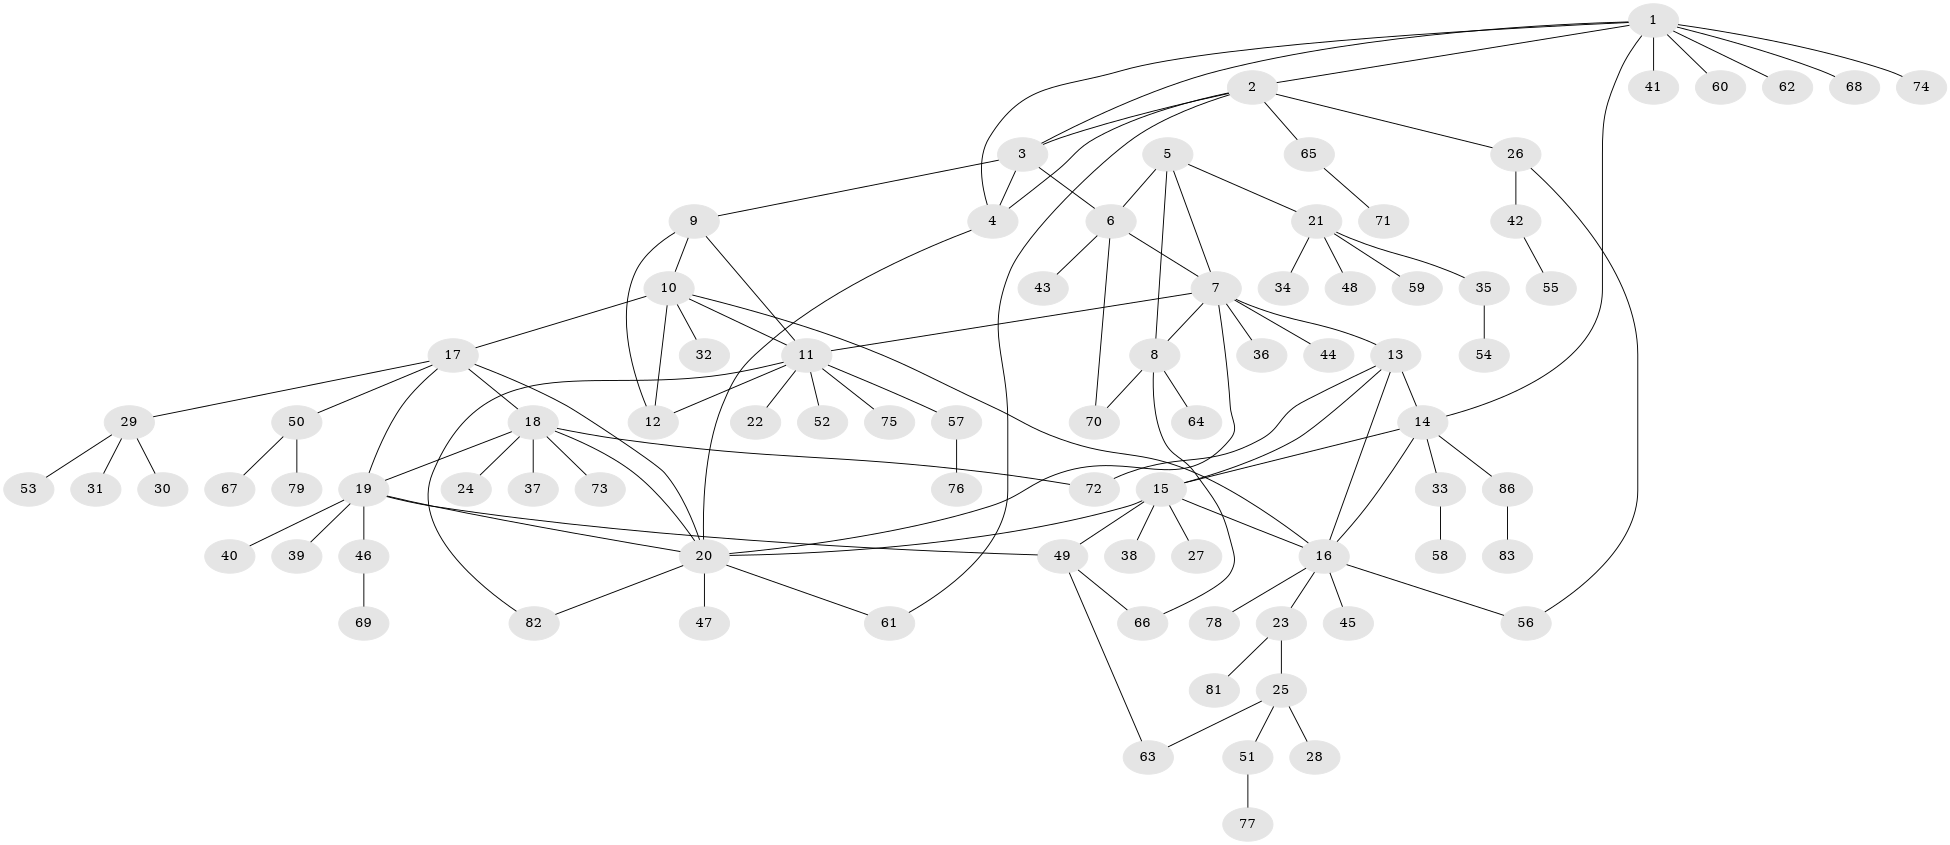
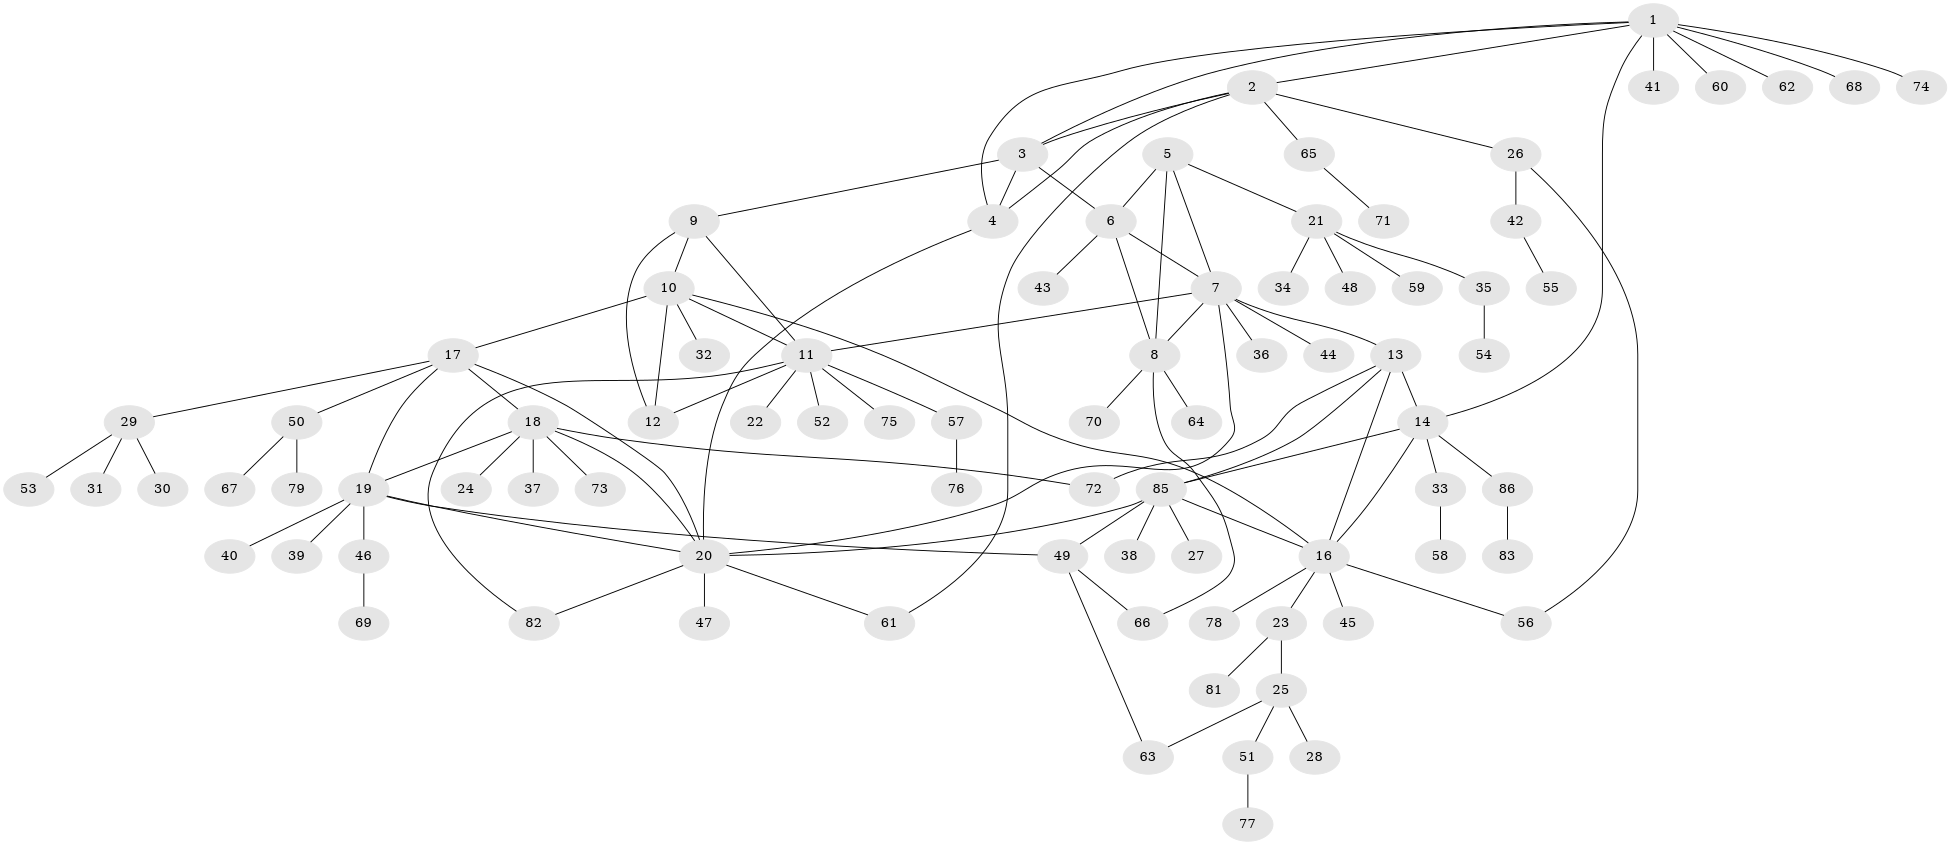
edge "6" -- "70": now "6" -- "8"
node "15": label "15" -> "85"
